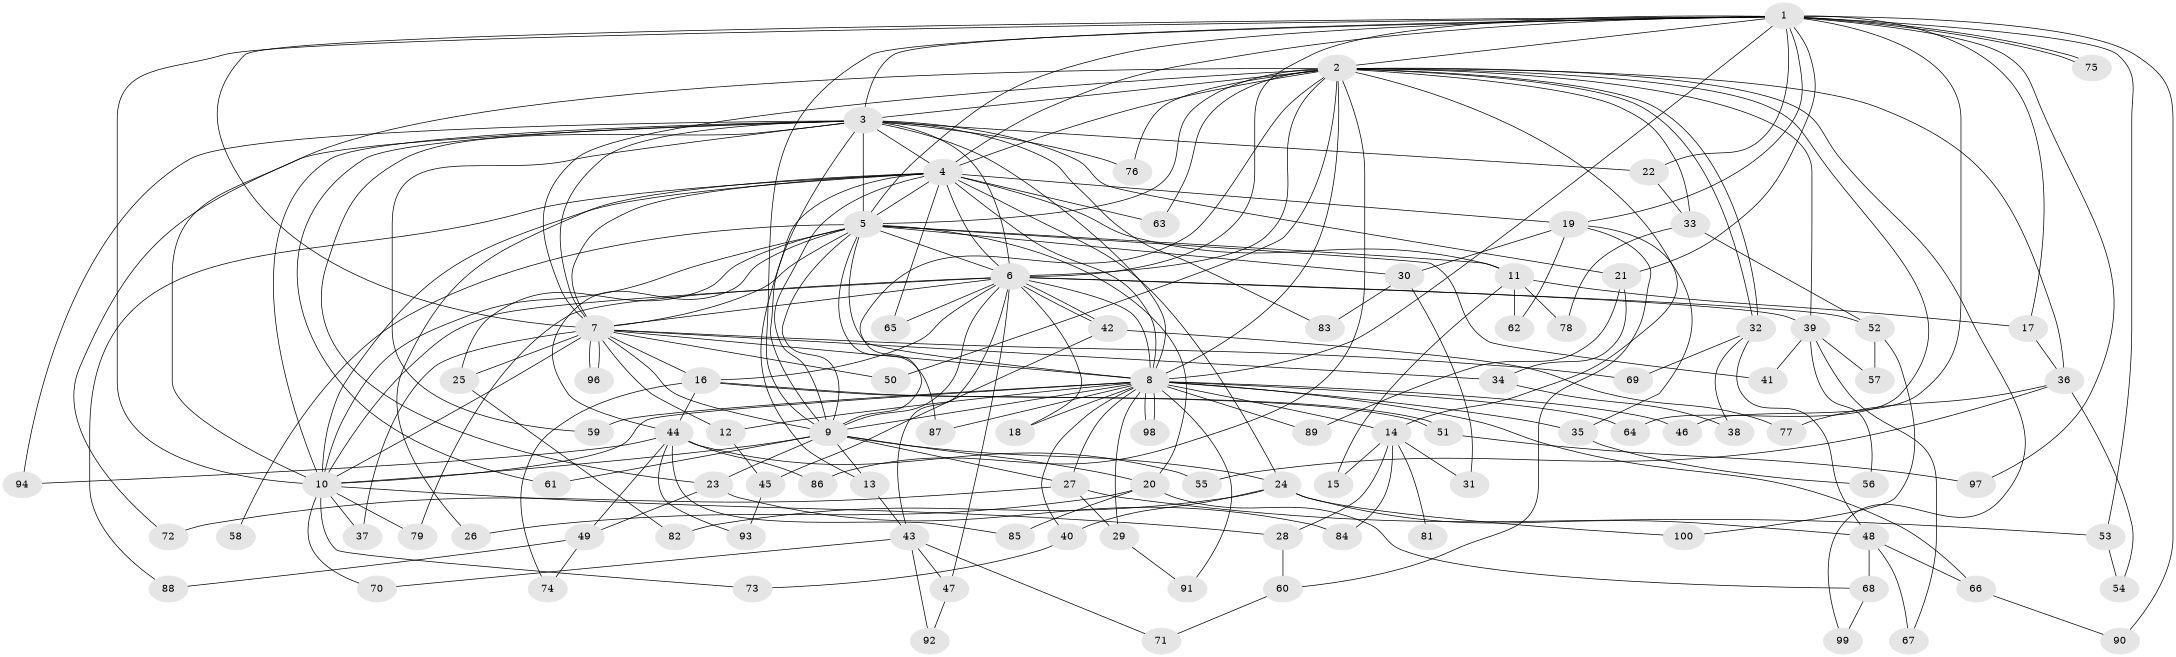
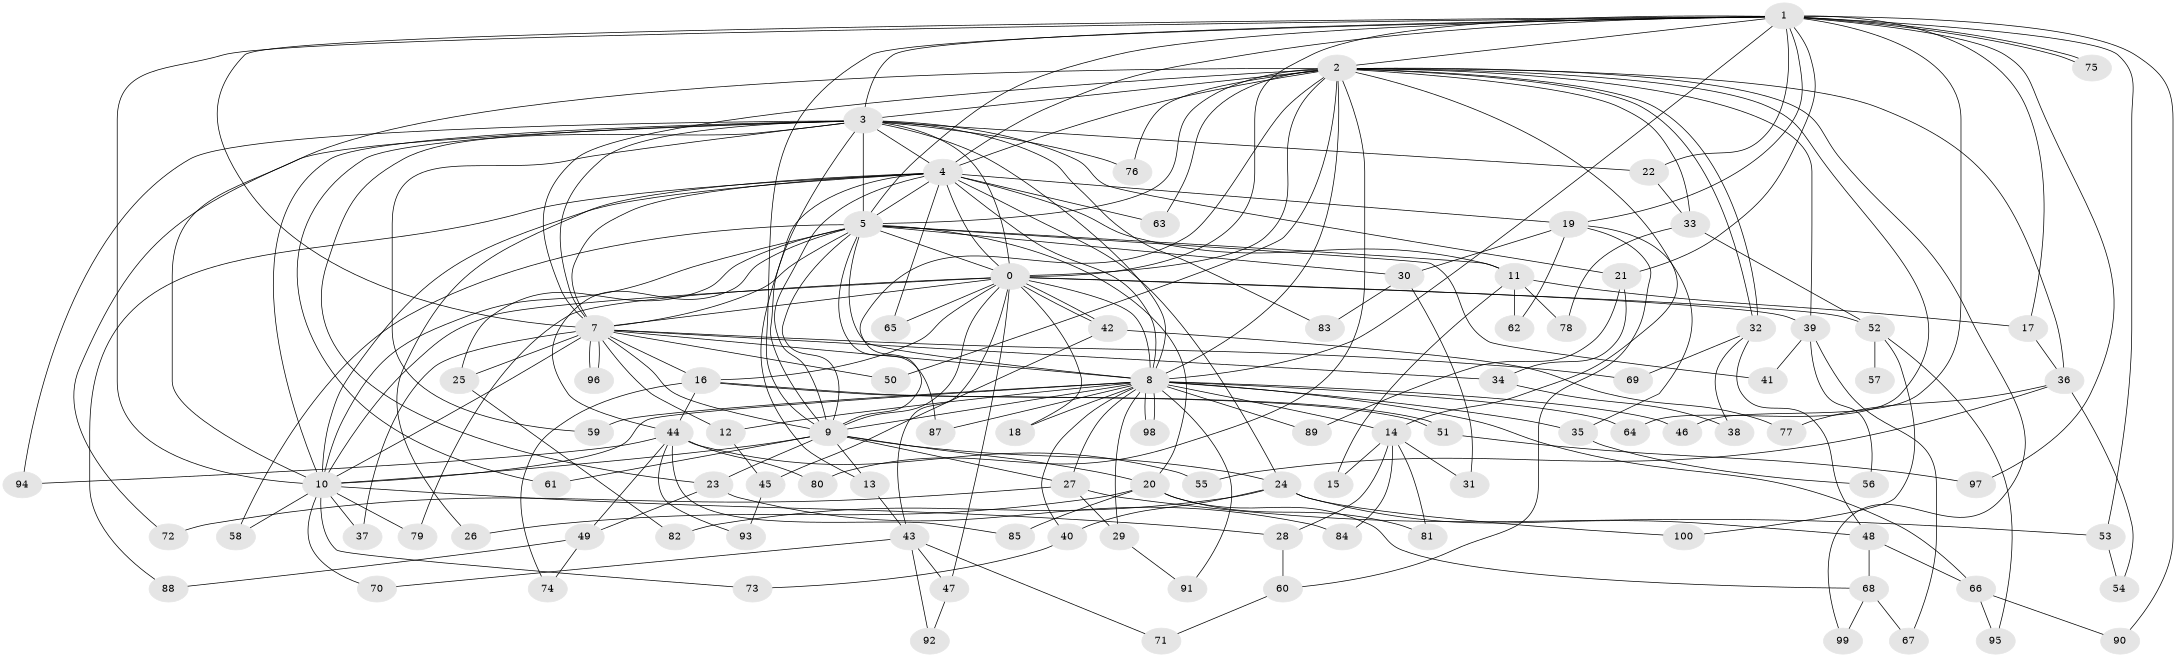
node "6": label "6" -> "0"
edge "39" -- "57": removed
node "86": label "86" -> "80"
edge "10" -- "58": added
edge "20" -- "81": added
edge "48" -- "67": now "68" -- "67"
node "95": added
